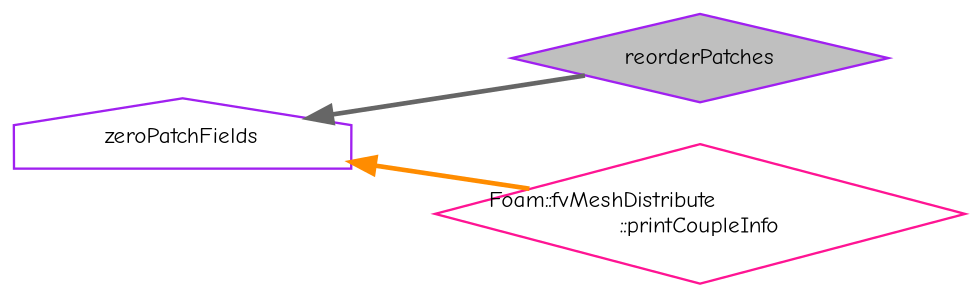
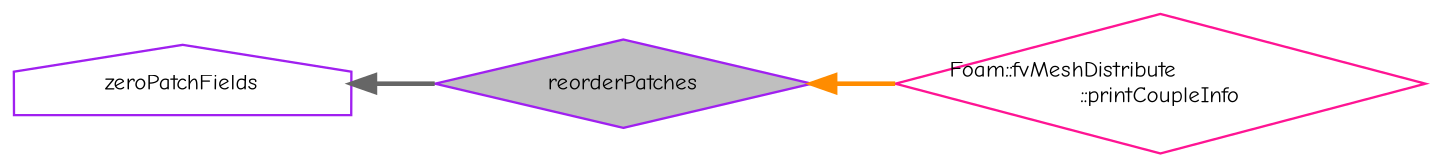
edge "Foam::fvMeshDistribute ::printCoupleInfo" -> "zeroPatchFields": now "Foam::fvMeshDistribute ::printCoupleInfo" -> "reorderPatches"
